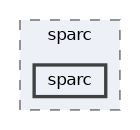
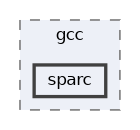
cluster "sparc": label "sparc" -> "gcc"
